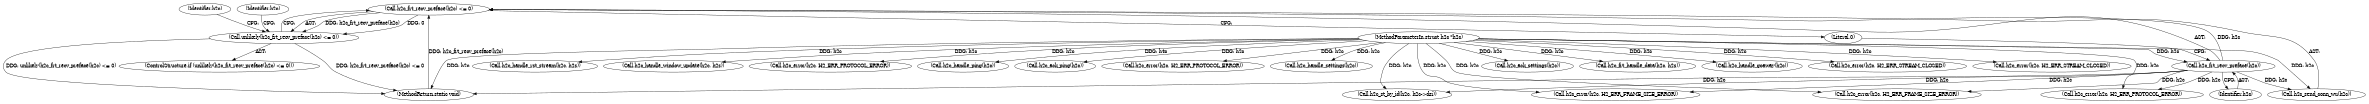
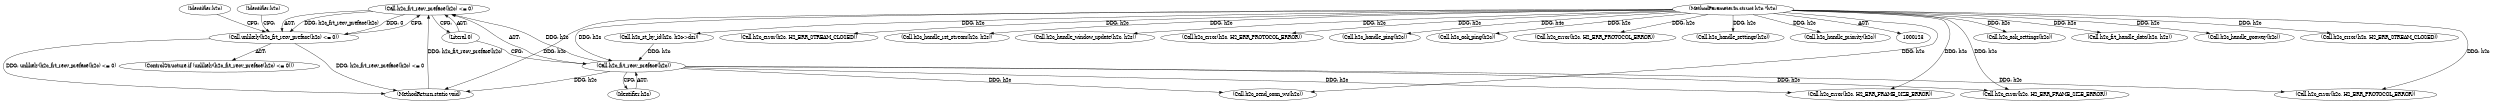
edge "(Call,h2c_send_conn_wu(h2c))" -> "(Call,h2c_frt_recv_preface(h2c) <= 0)": now "(Literal,0)" -> "(Call,h2c_frt_recv_preface(h2c) <= 0)"
node "(Call,h2c_handle_priority(h2c))": added
node "1000123": added
edge "(Call,h2c_frt_recv_preface(h2c))" -> "(Call,h2c_st_by_id(h2c, h2c->dsi))": reversed
